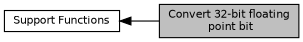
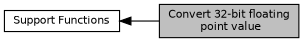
node "Convert 32-bit floating point bit": label "Convert 32-bit floating point bit" -> "Convert 32-bit floating point value"
